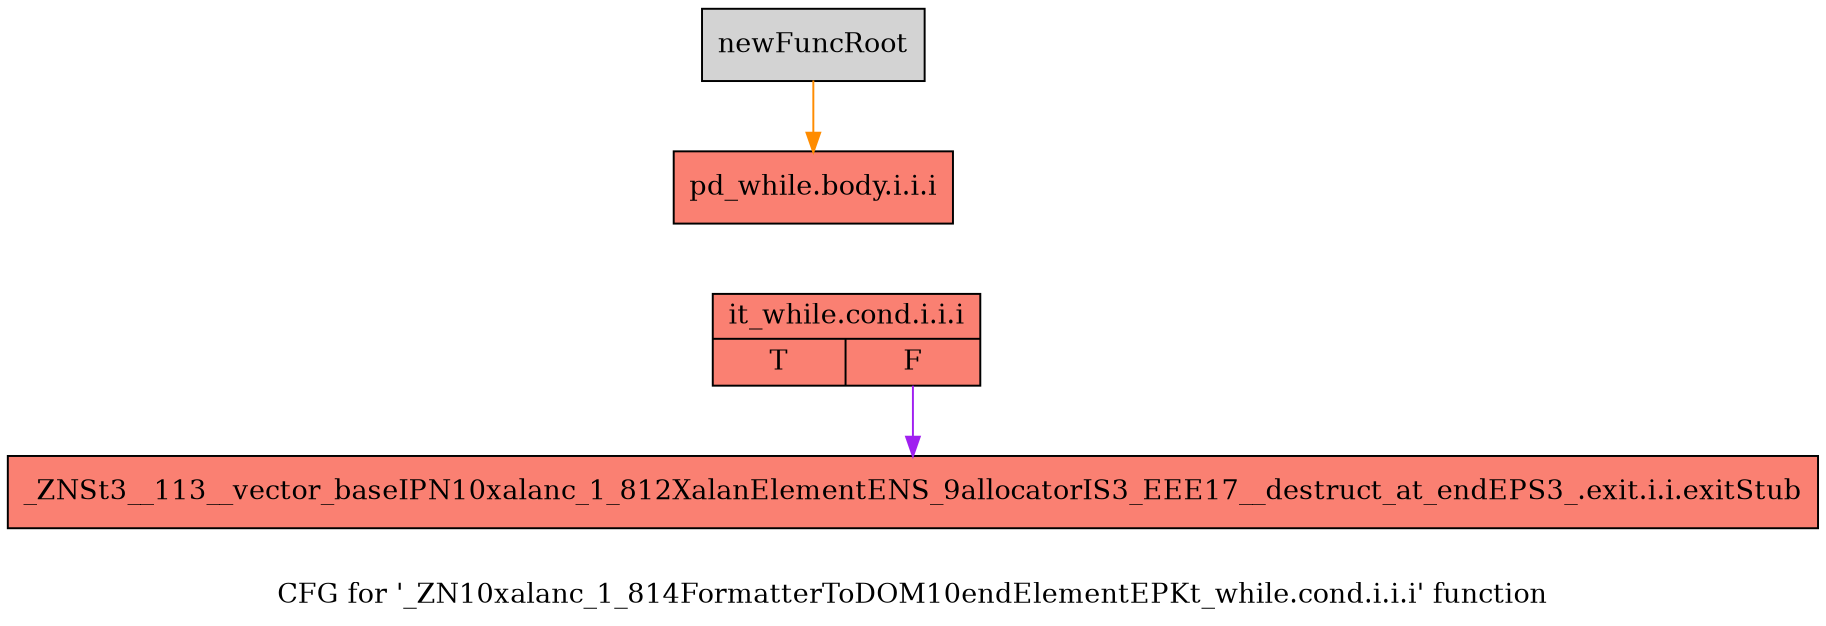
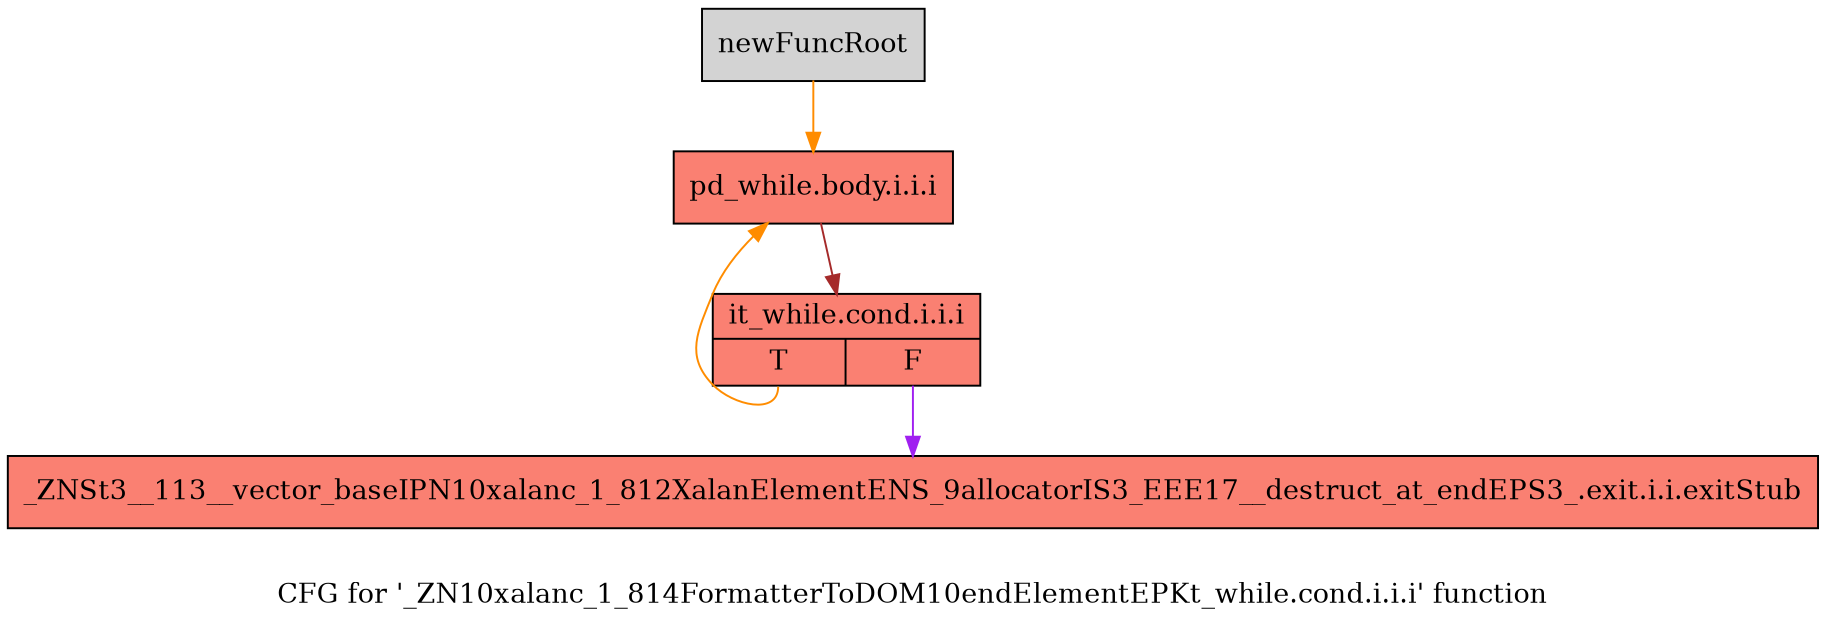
edge "pd_while.body.i.i.i" -> "it_while.cond.i.i.i": added
edge "it_while.cond.i.i.i" -> "pd_while.body.i.i.i": added
